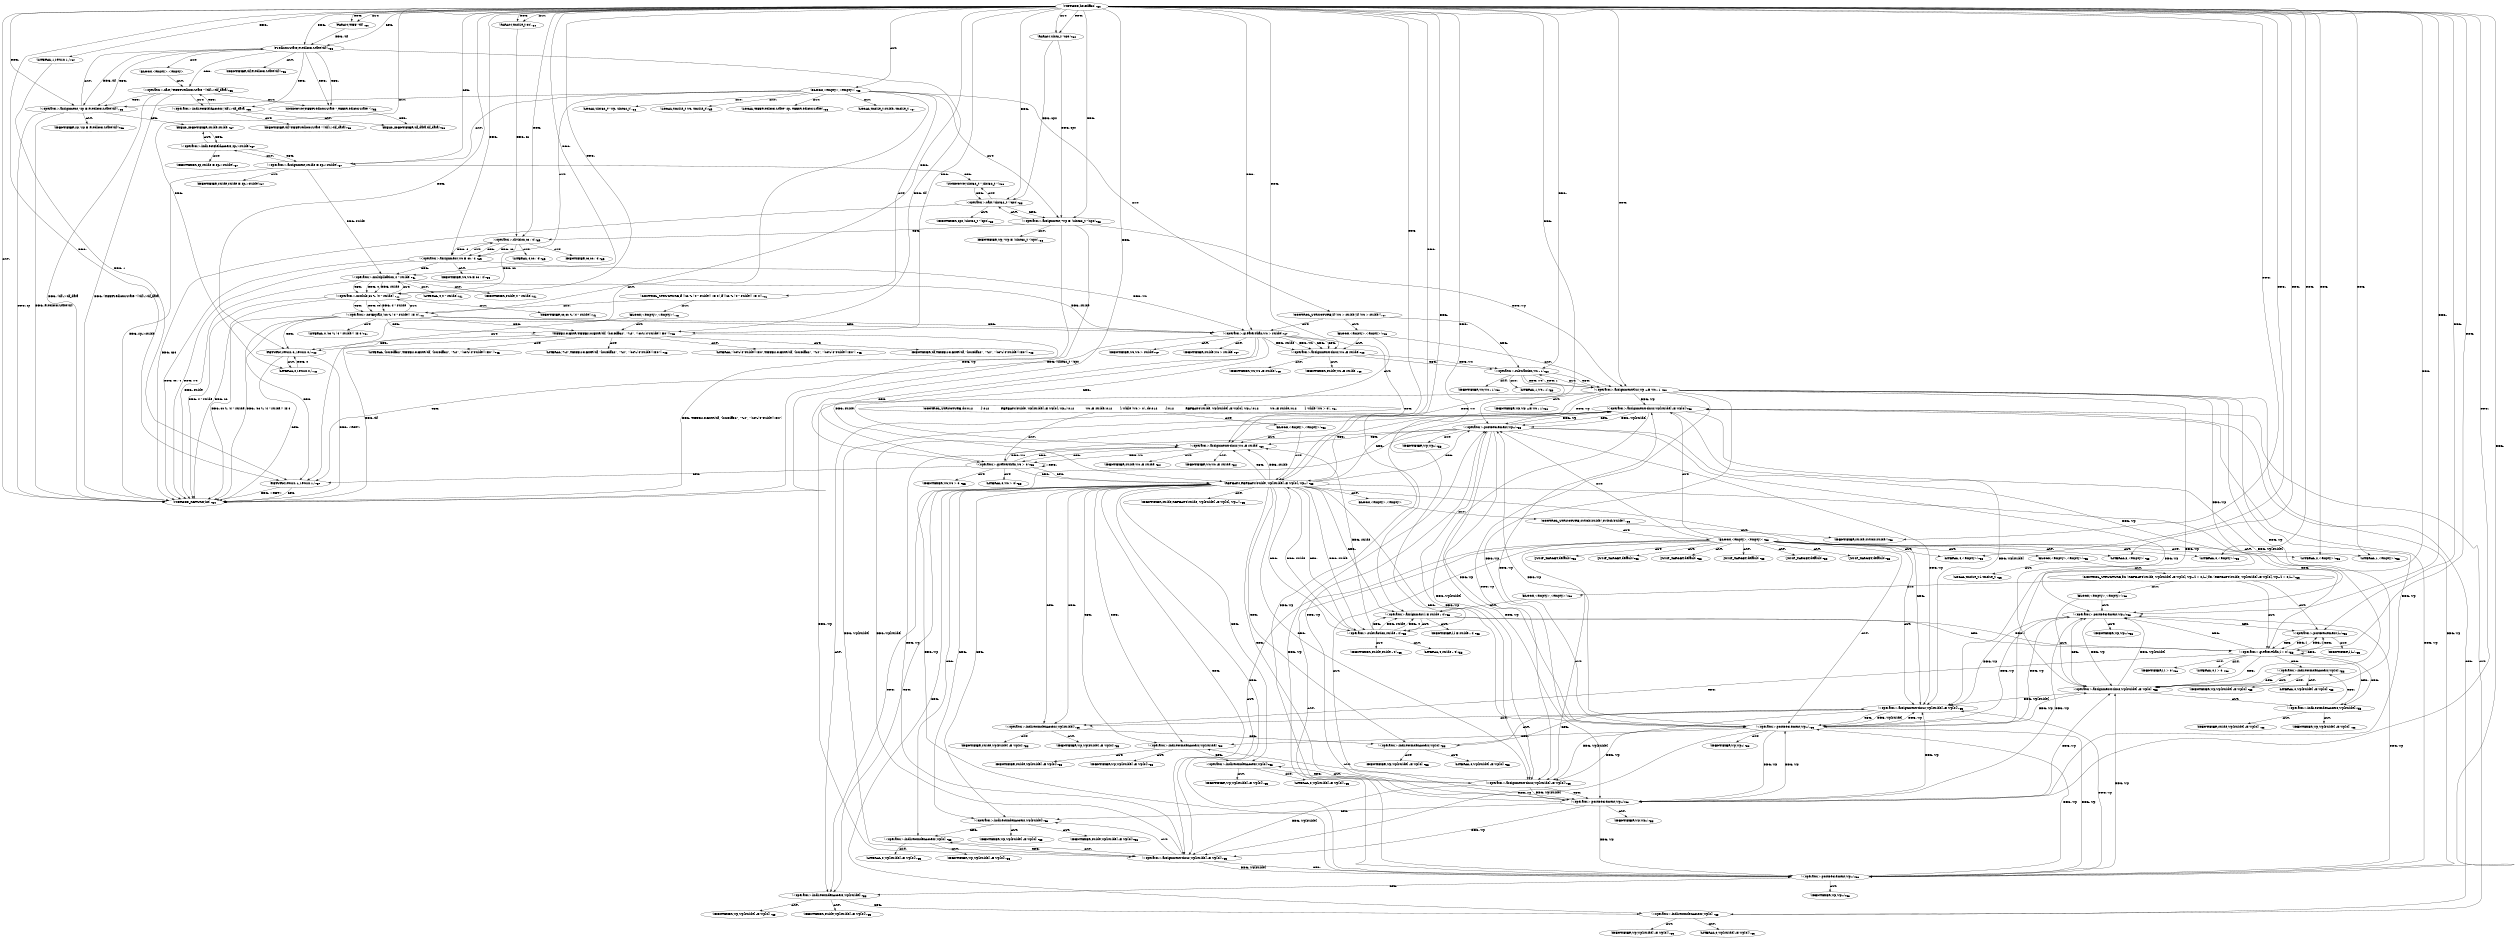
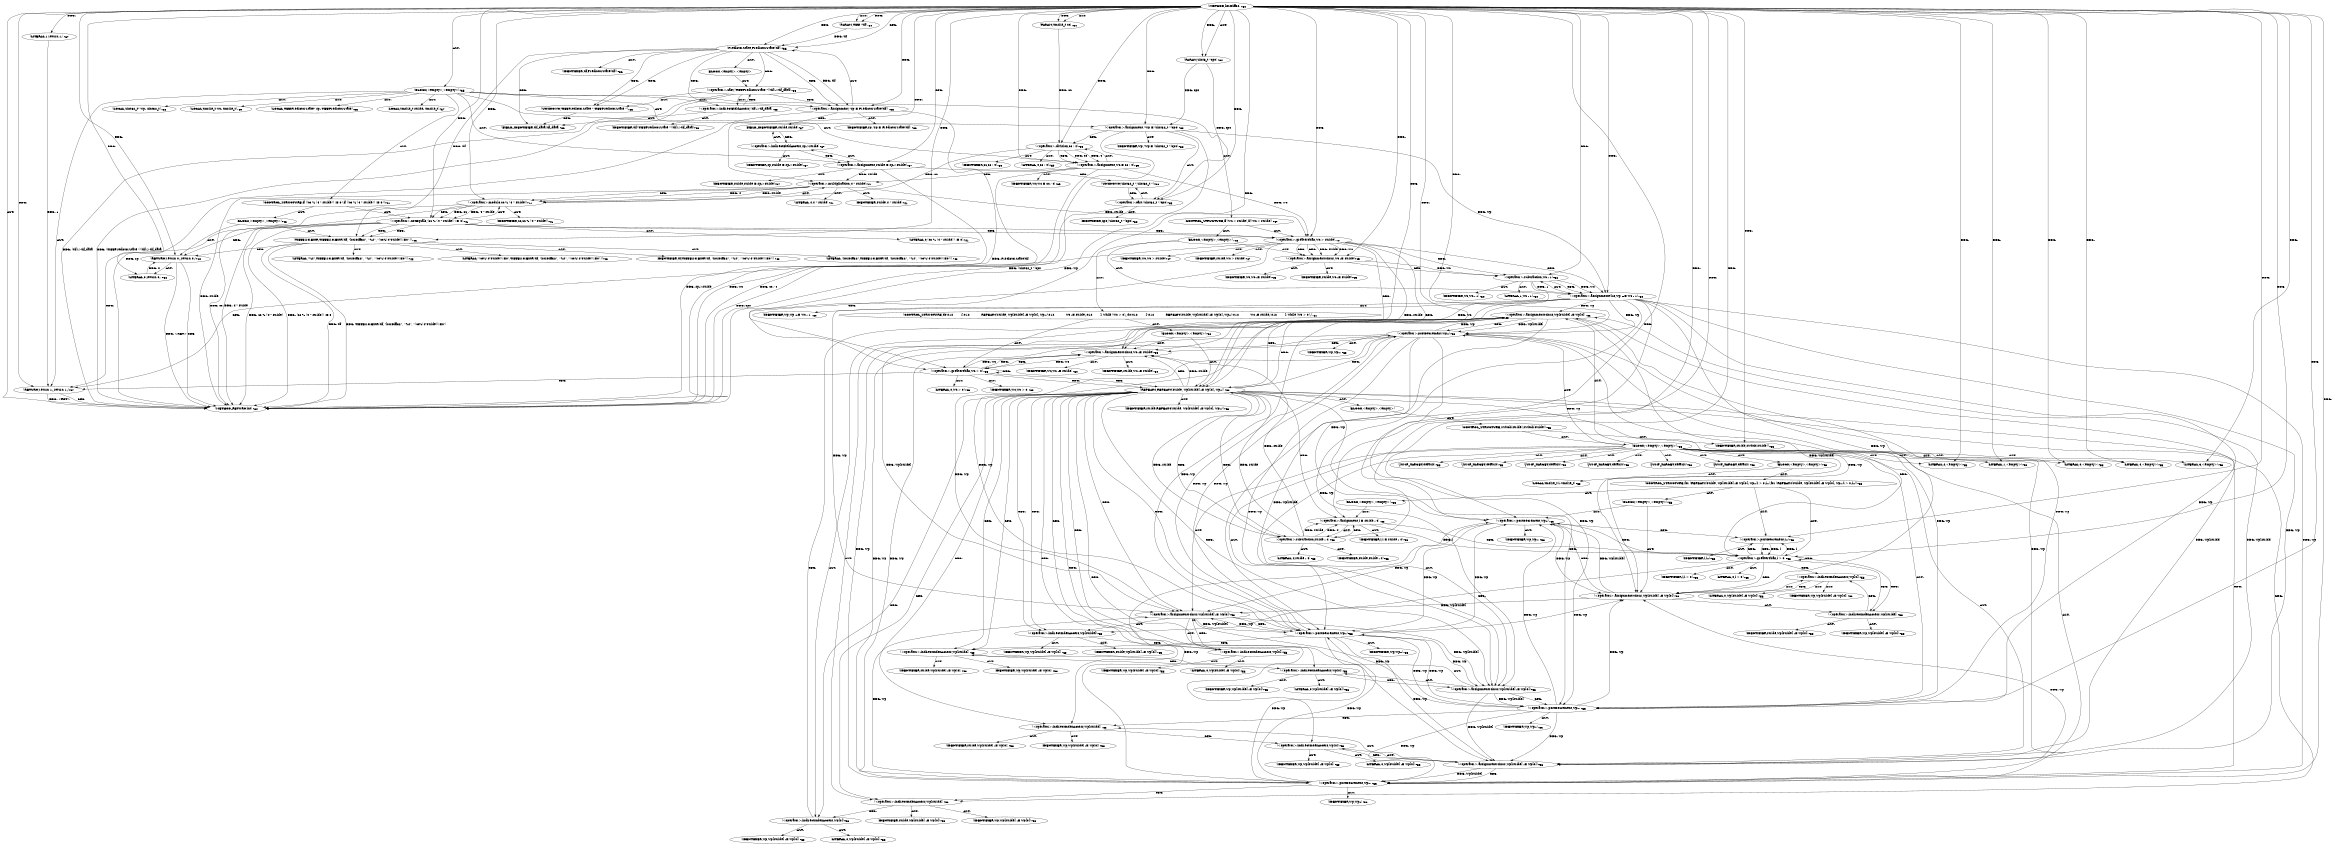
edge "(PredictorState,PredictorState(tif))" -> "(FIELD_IDENTIFIER,tif_data,tif_data)": added, label "CDG:"
edge "(<operator>.cast,(uint32_t *)cp0)" -> "(<operator>.assignment,*wp = (uint32_t *)cp0)": removed, label "CFG:"
edge "(<operator>.greaterThan,wc > stride)" -> "(<operator>.assignmentPlus,wp += wc - 1)": added, label "CDG:"
edge "(CONTROL_STRUCTURE,if (wc > stride),if (wc > stride))" -> "(<operator>.subtraction,wc - 1)": now "(<operator>.greaterThan,wc > stride)" -> "(<operator>.subtraction,wc - 1)"
